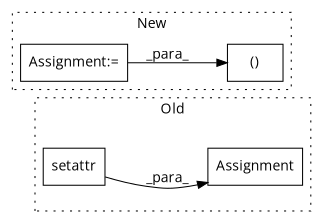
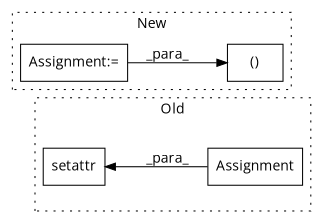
edge "setattr" -> "Assignment": reversed
